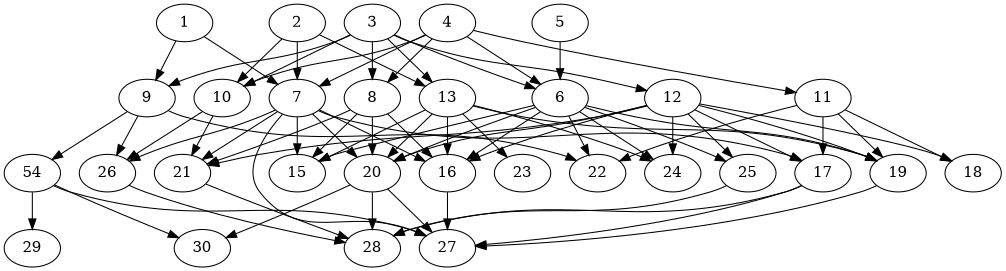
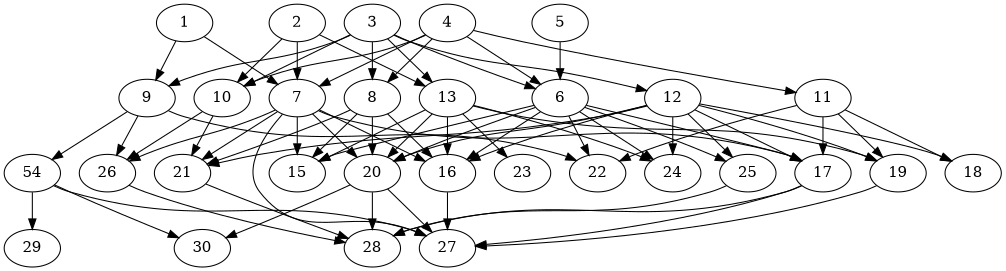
edge "6" -> "19": now "6" -> "17"
